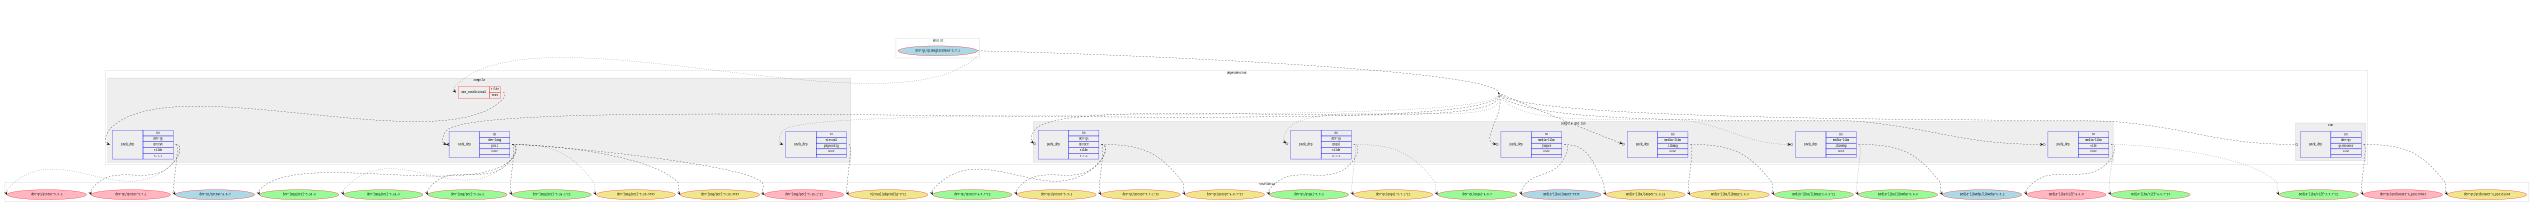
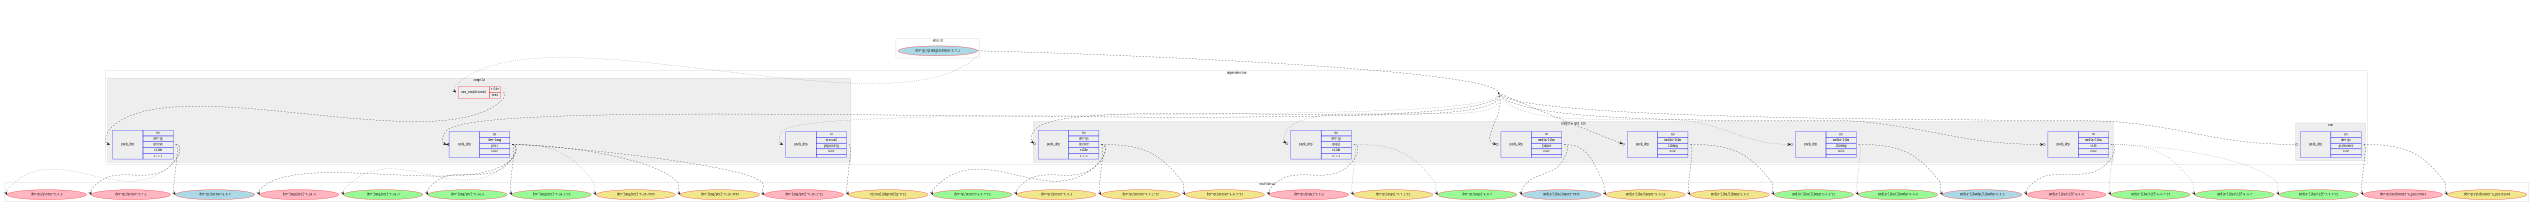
node "dev-lang/perl-5.26.0": fillcolor palegreen -> lightpink
node "dev-qt/qtgui-5.9.2": fillcolor palegreen -> lightpink
node "media-libs/tiff-4.0.7": added
